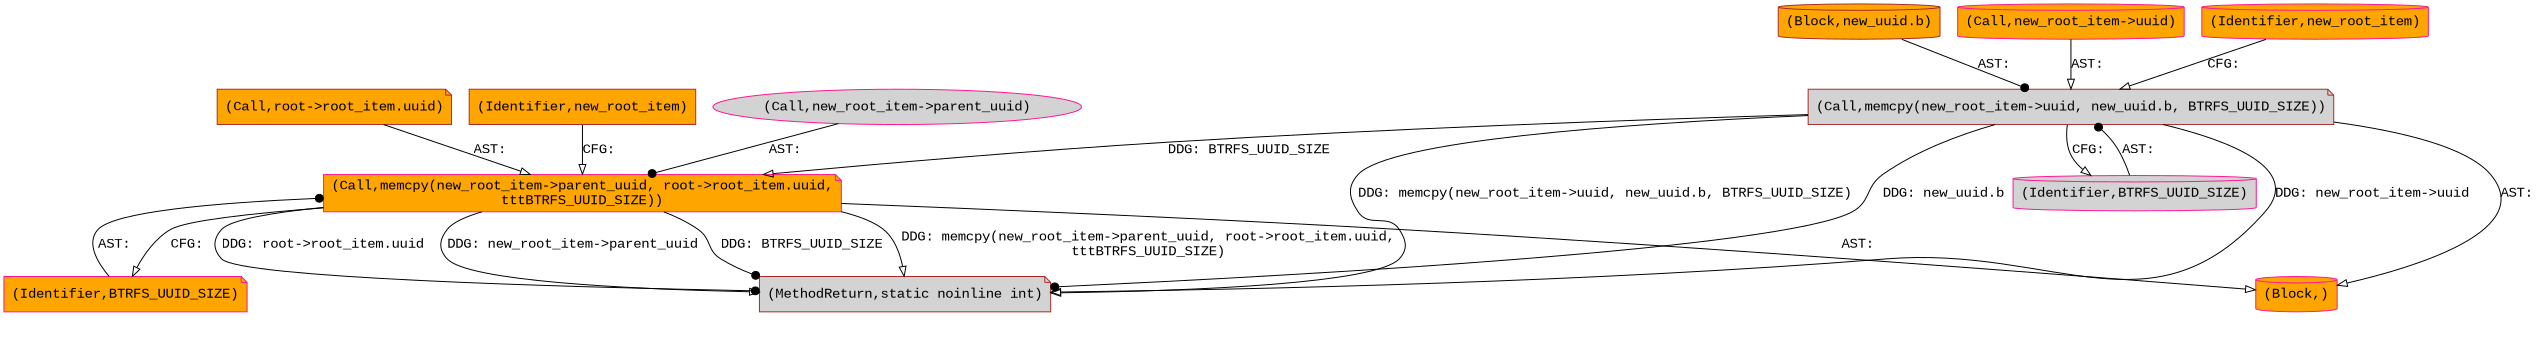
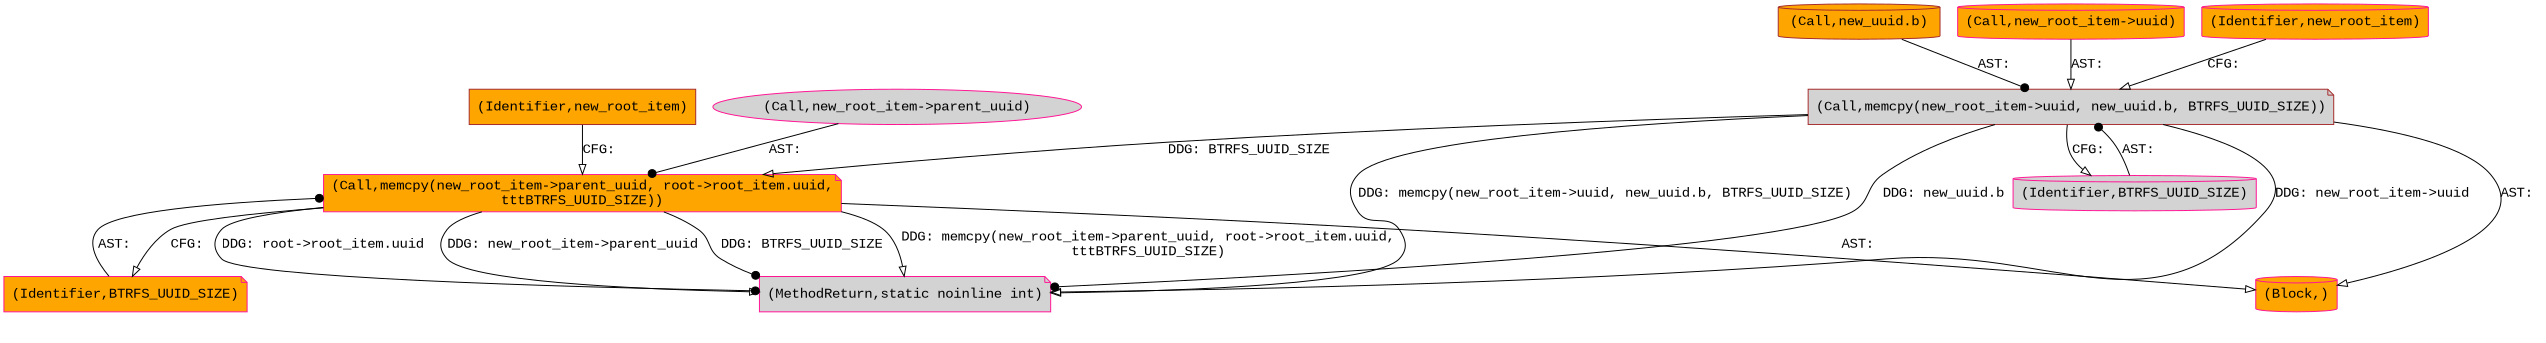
node "(Block,new_uuid.b)": label "(Block,new_uuid.b)" -> "(Call,new_uuid.b)"
node "(Call,root->root_item.uuid)": removed
node "(MethodReturn,static noinline int)": color brown -> deeppink
